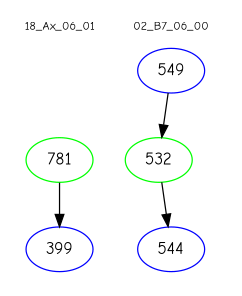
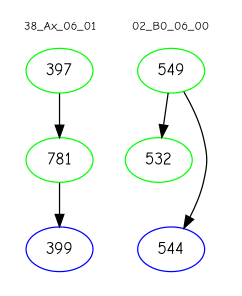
cluster "18_Ax_06_01": label "18_Ax_06_01" -> "38_Ax_06_01"
cluster "02_B7_06_00": label "02_B7_06_00" -> "02_B0_06_00"
node "397": added
node "549": color blue -> green
edge "532" -> "544": now "549" -> "544"
